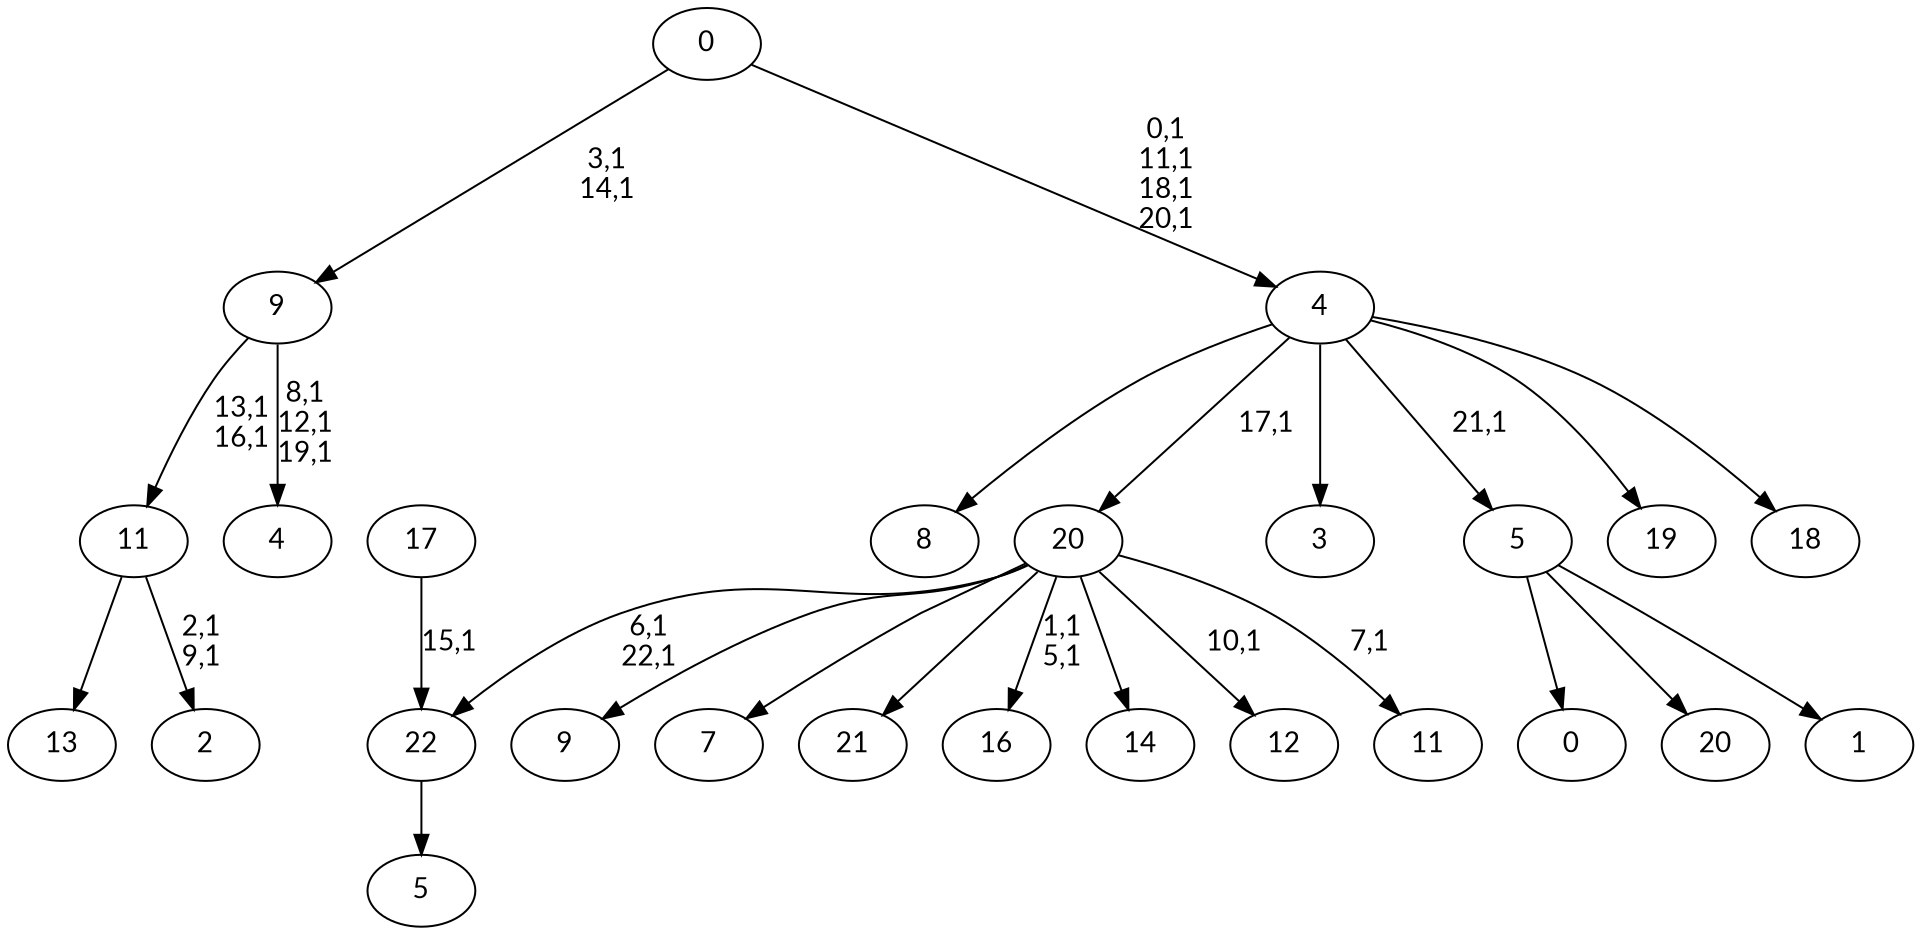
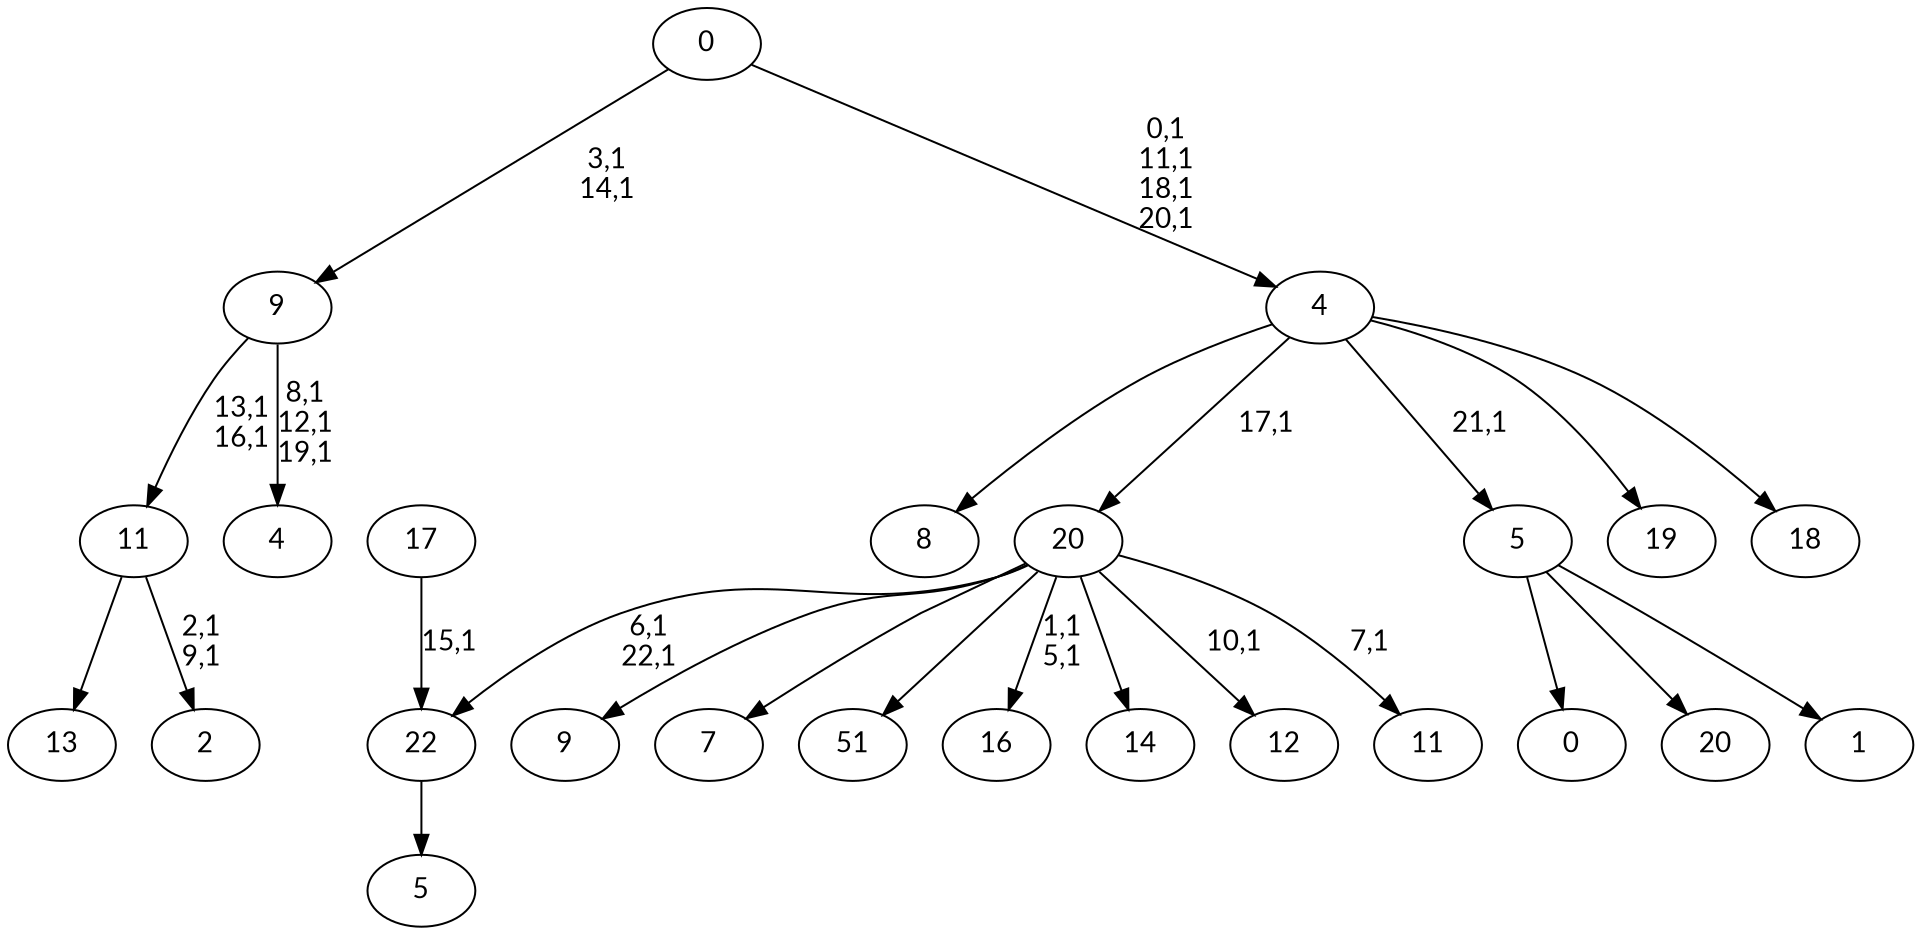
node "3": removed
node "21": label "21" -> "51"
